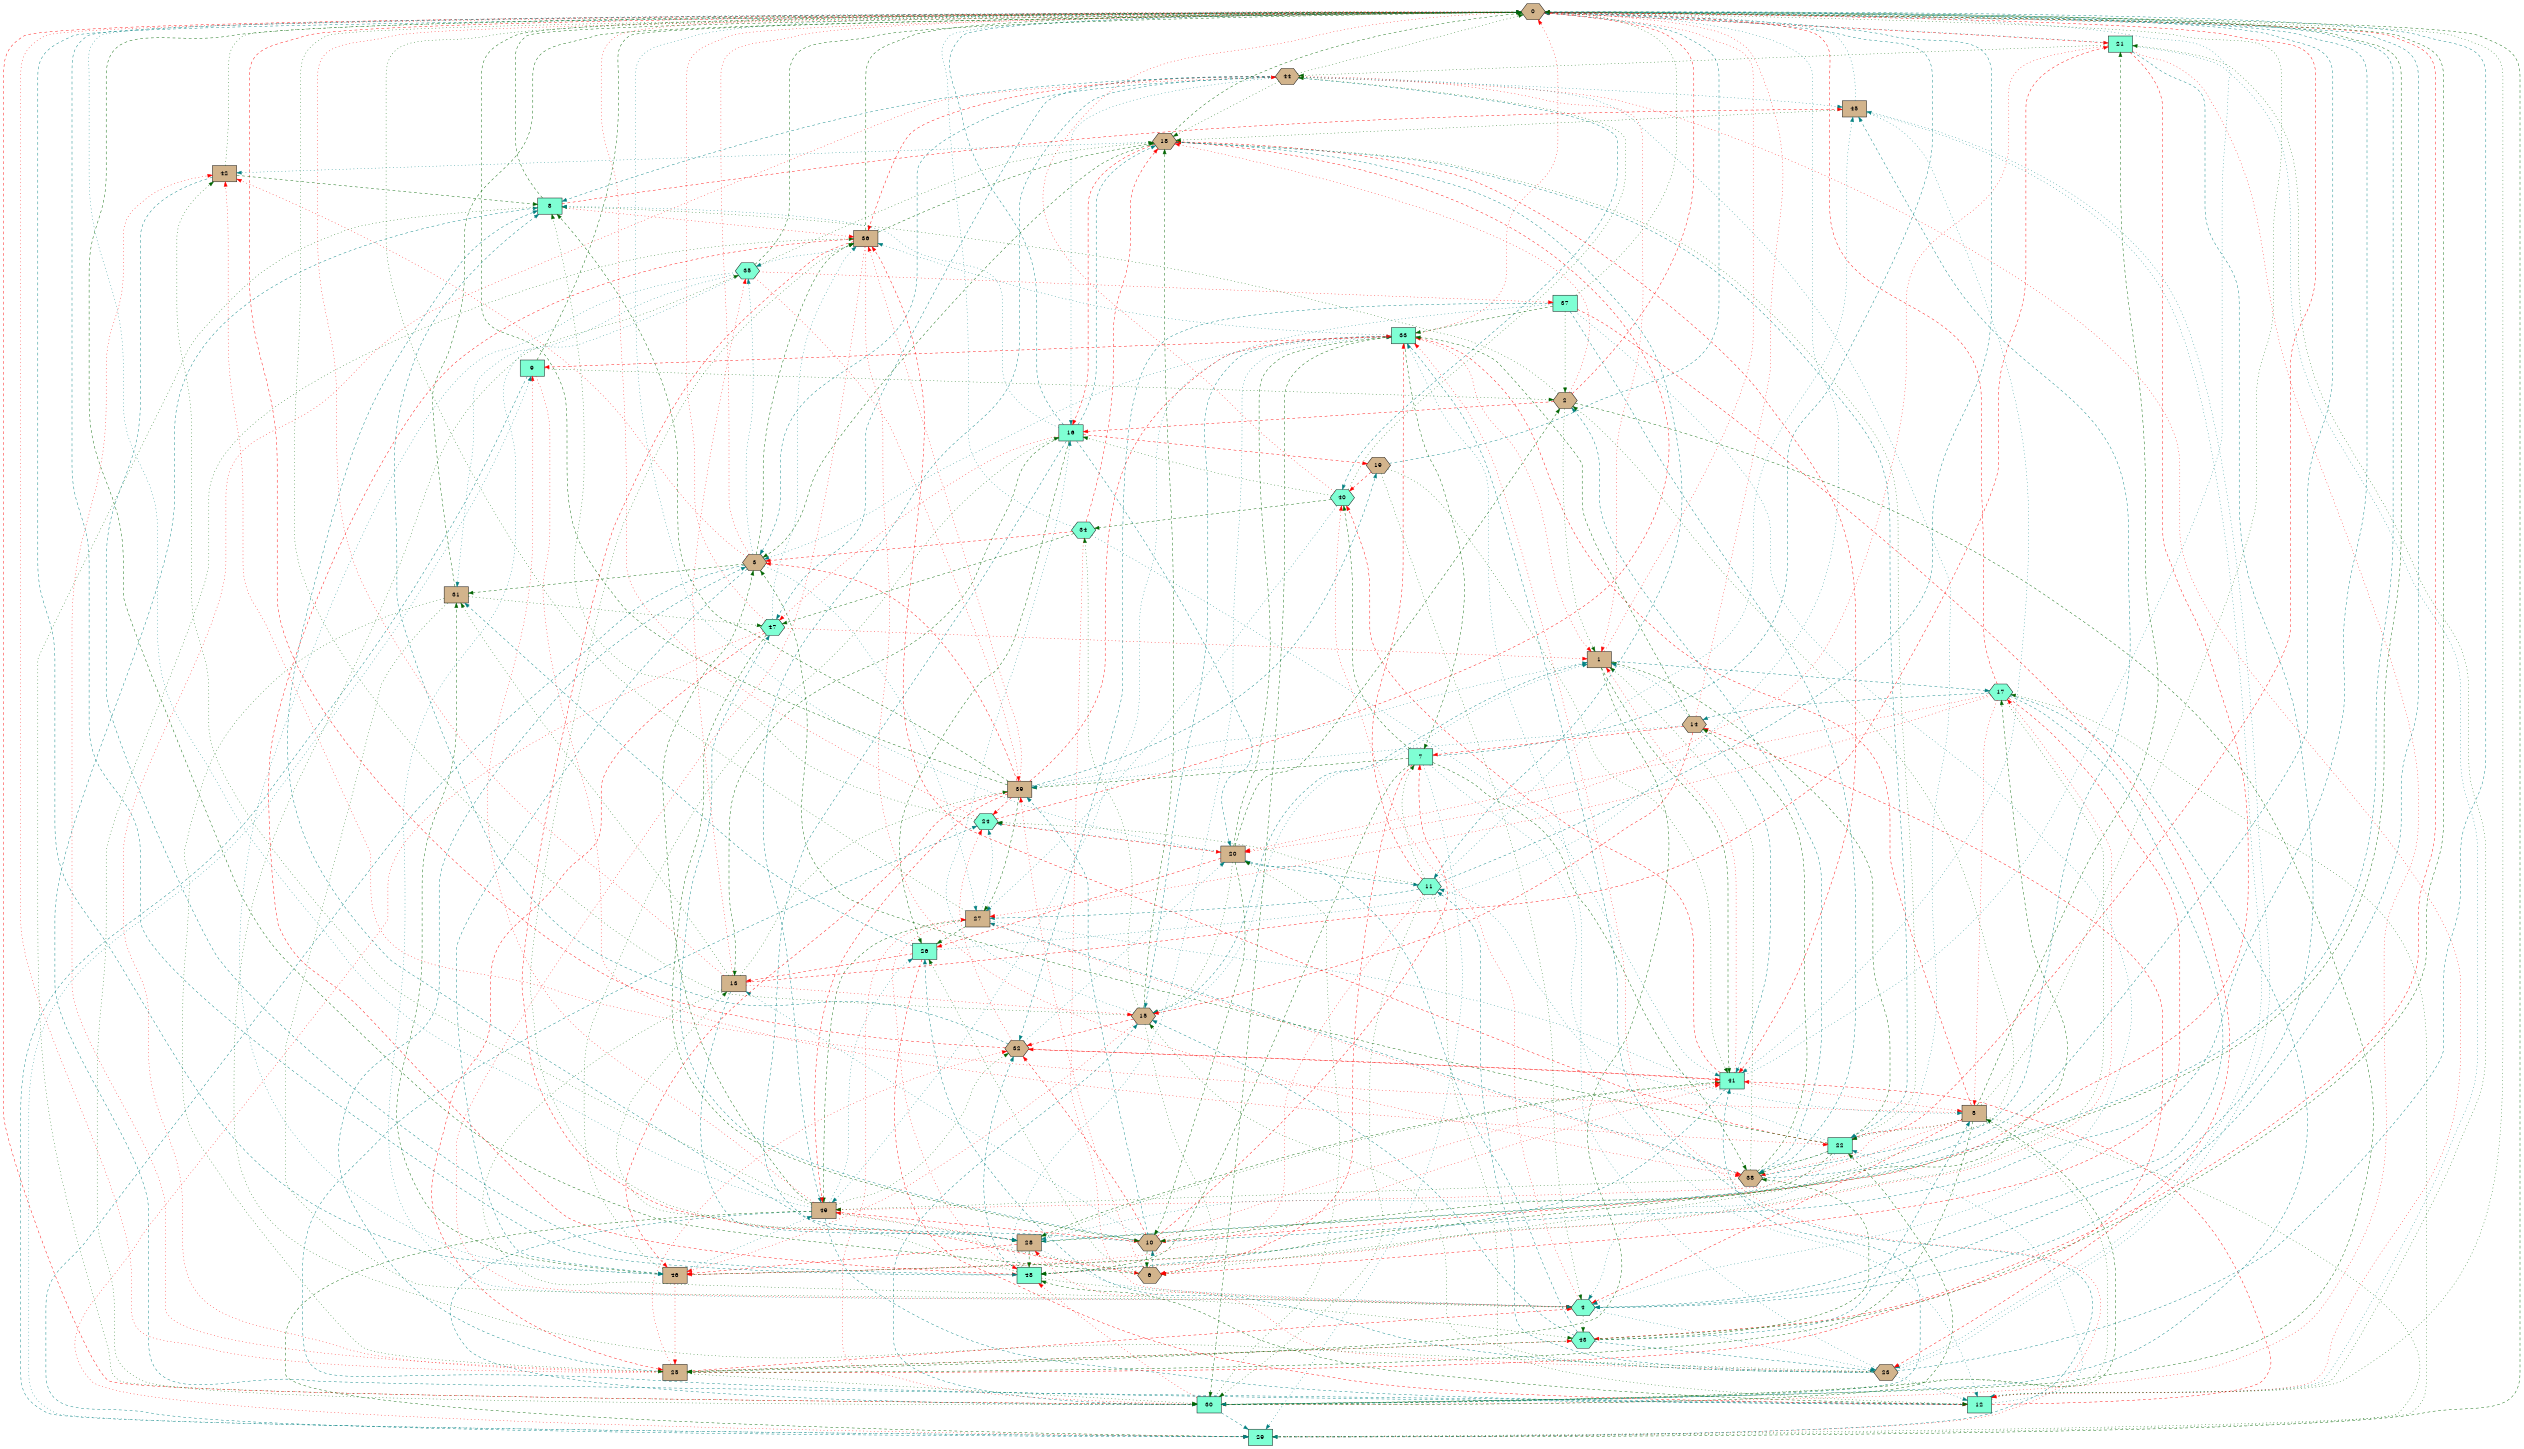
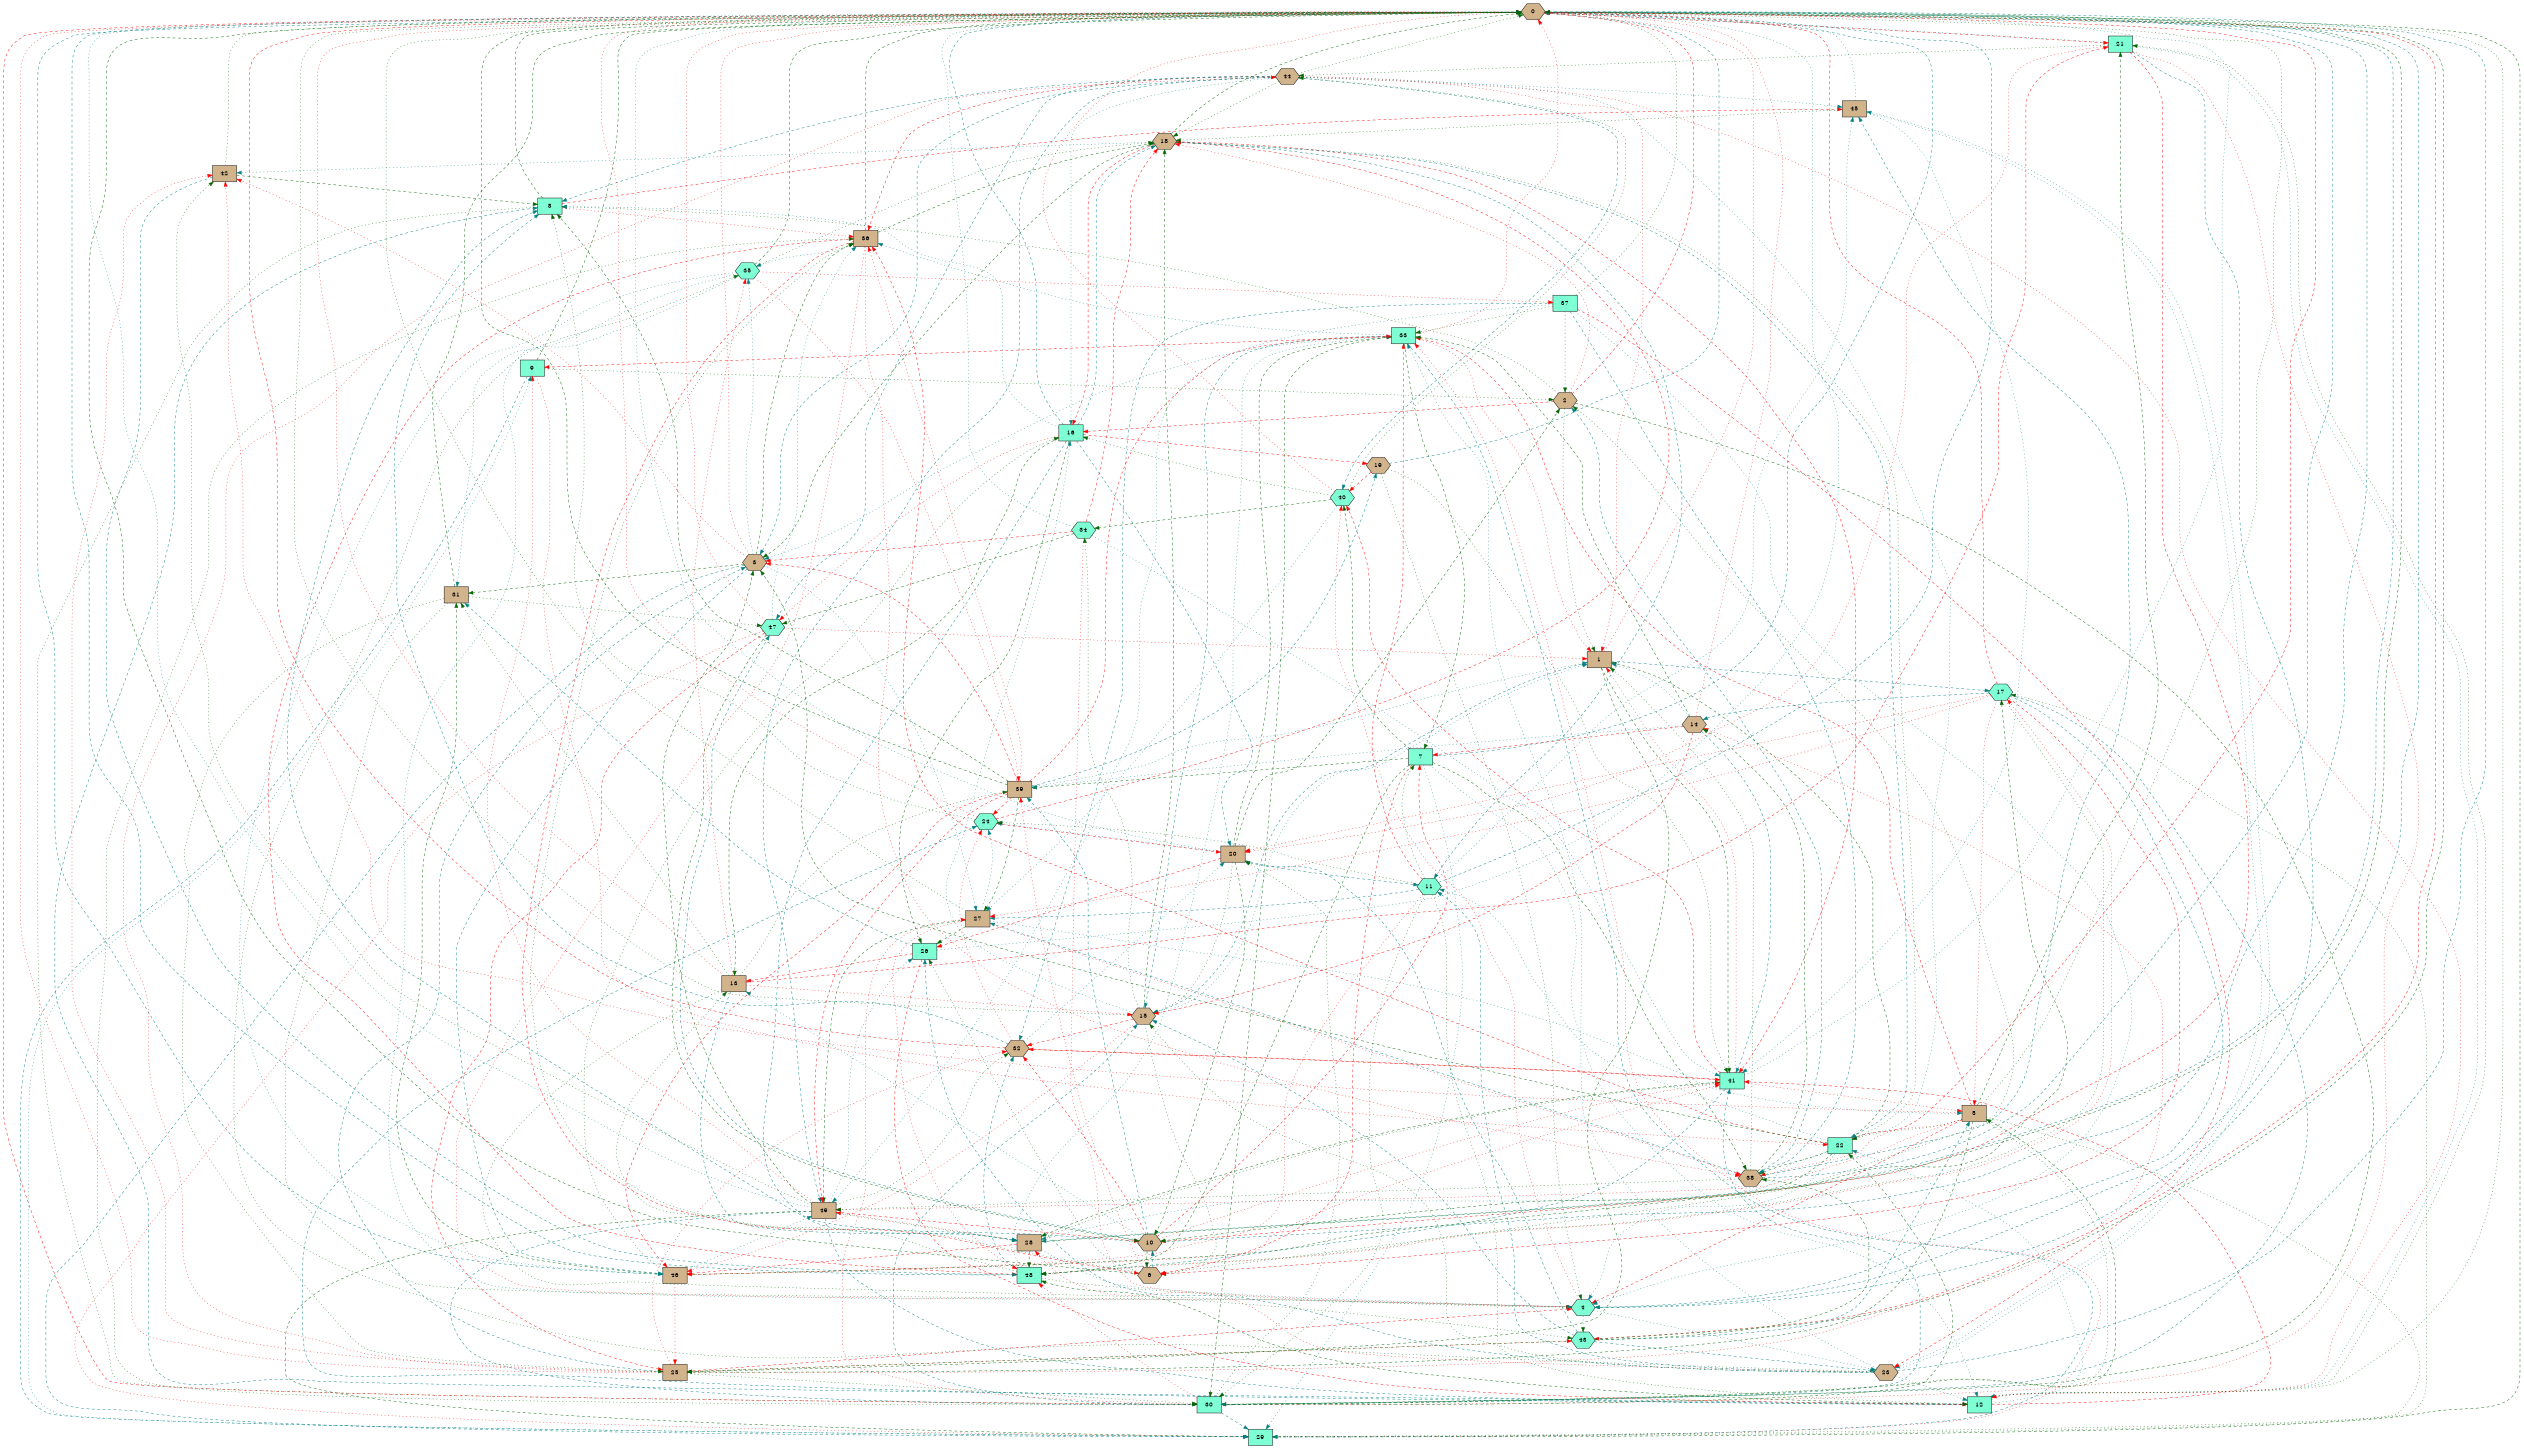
edge "37" -> "33": style dashed -> dotted
edge "25" -> "14": style dashed -> dotted
